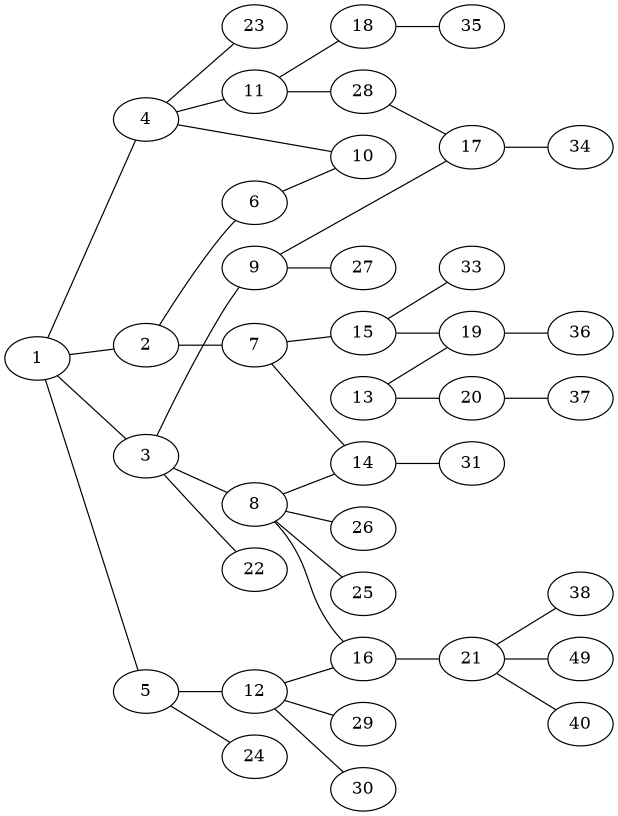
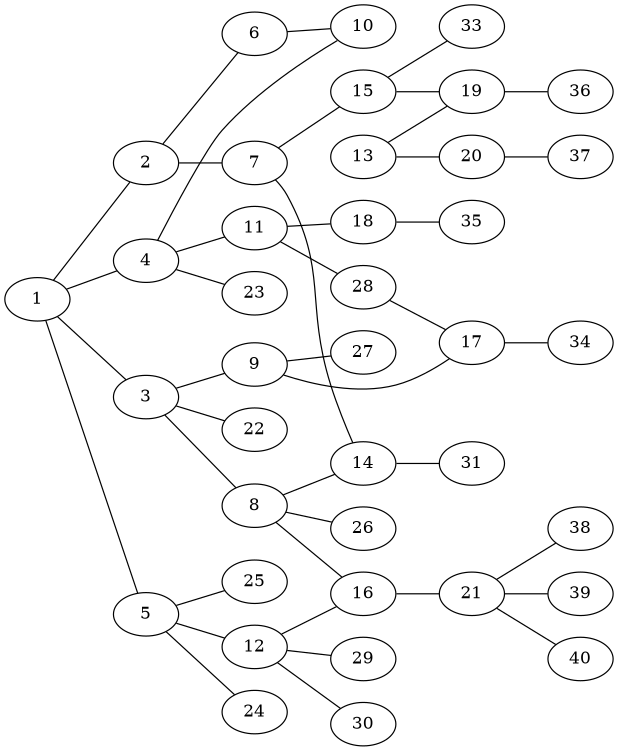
edge "8" -- "25": now "5" -- "25"
node "49": label "49" -> "39"
